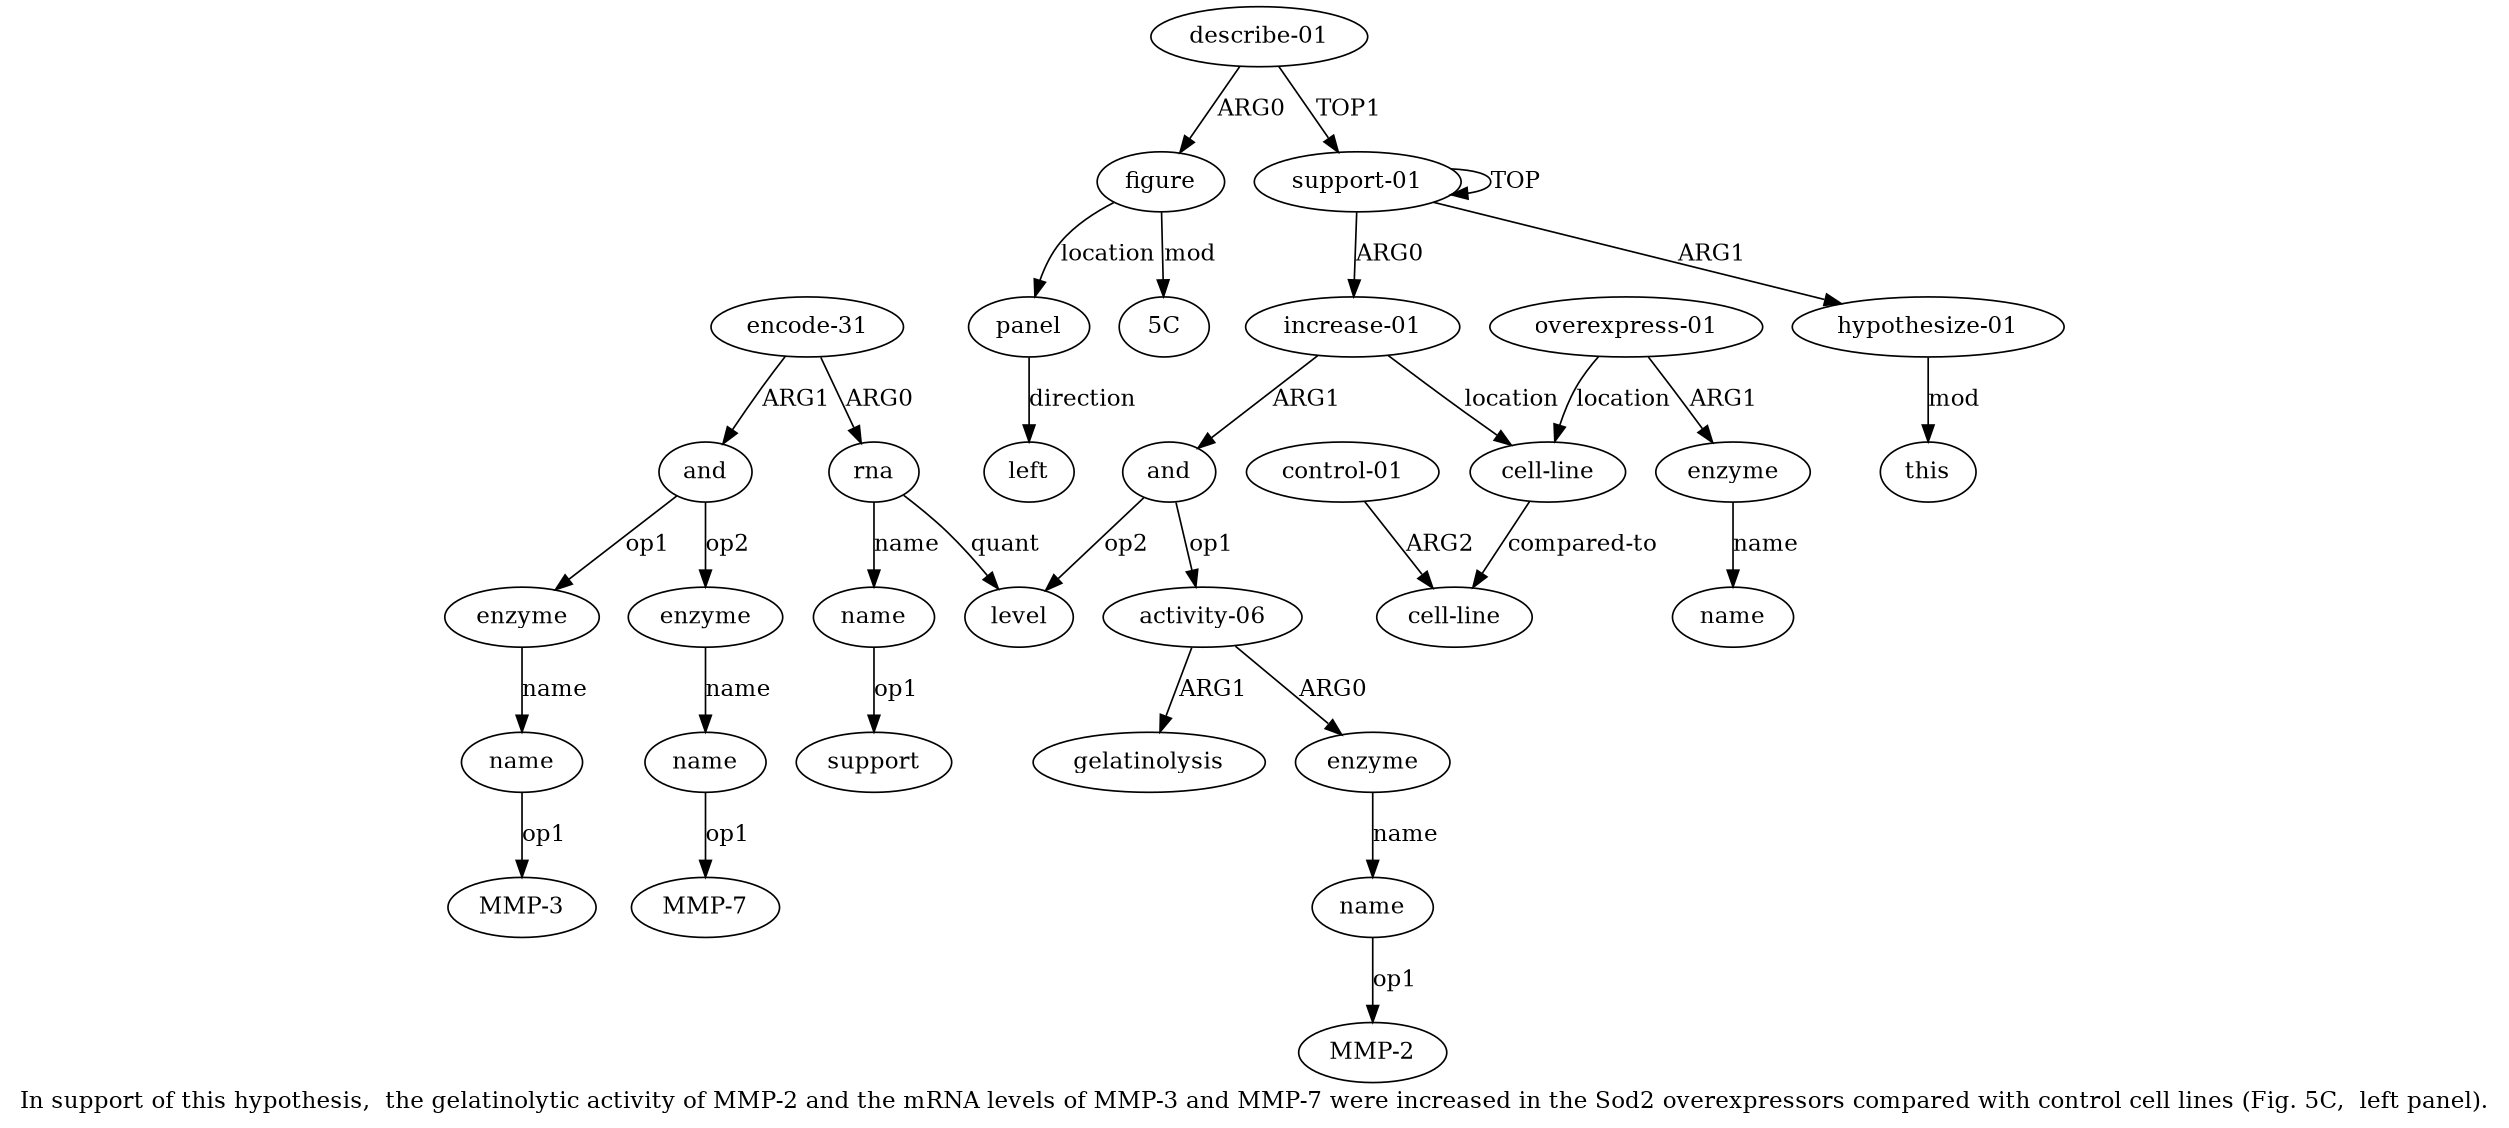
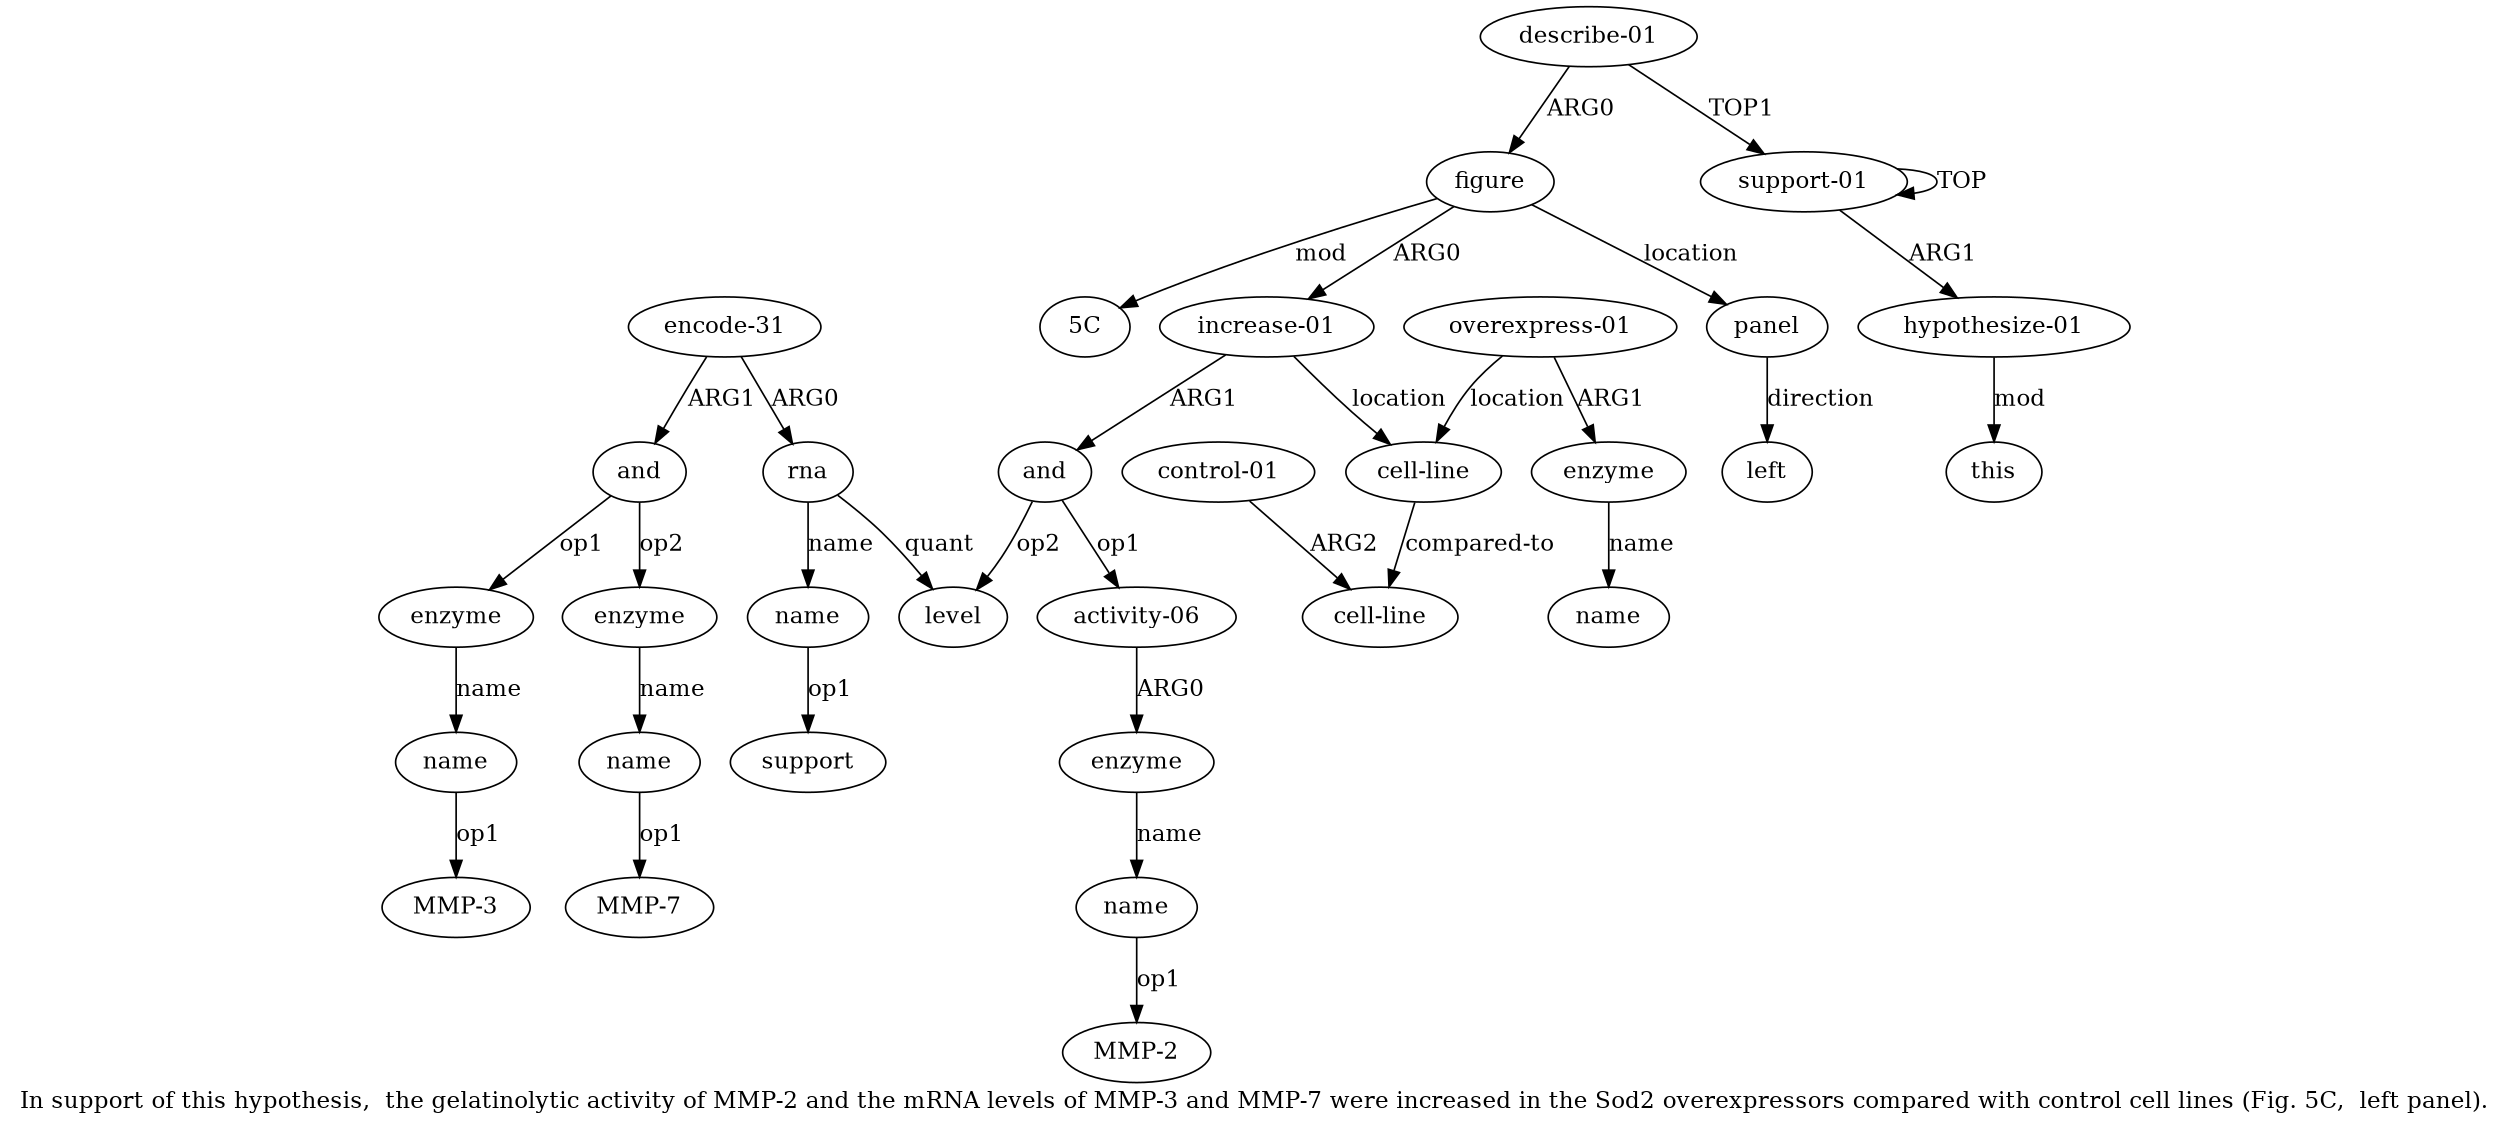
edge "support-01" -> "increase-01": now "figure" -> "increase-01"
node "gelatinolysis": removed
